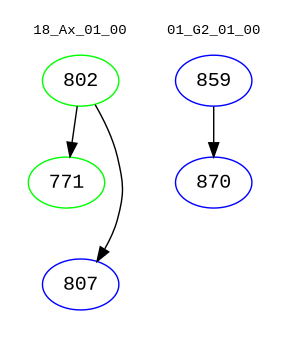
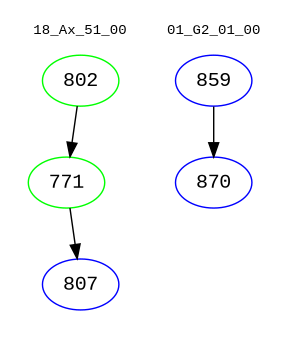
cluster "18_Ax_01_00": label "18_Ax_01_00" -> "18_Ax_51_00"
edge "802" -> "807": now "771" -> "807"
